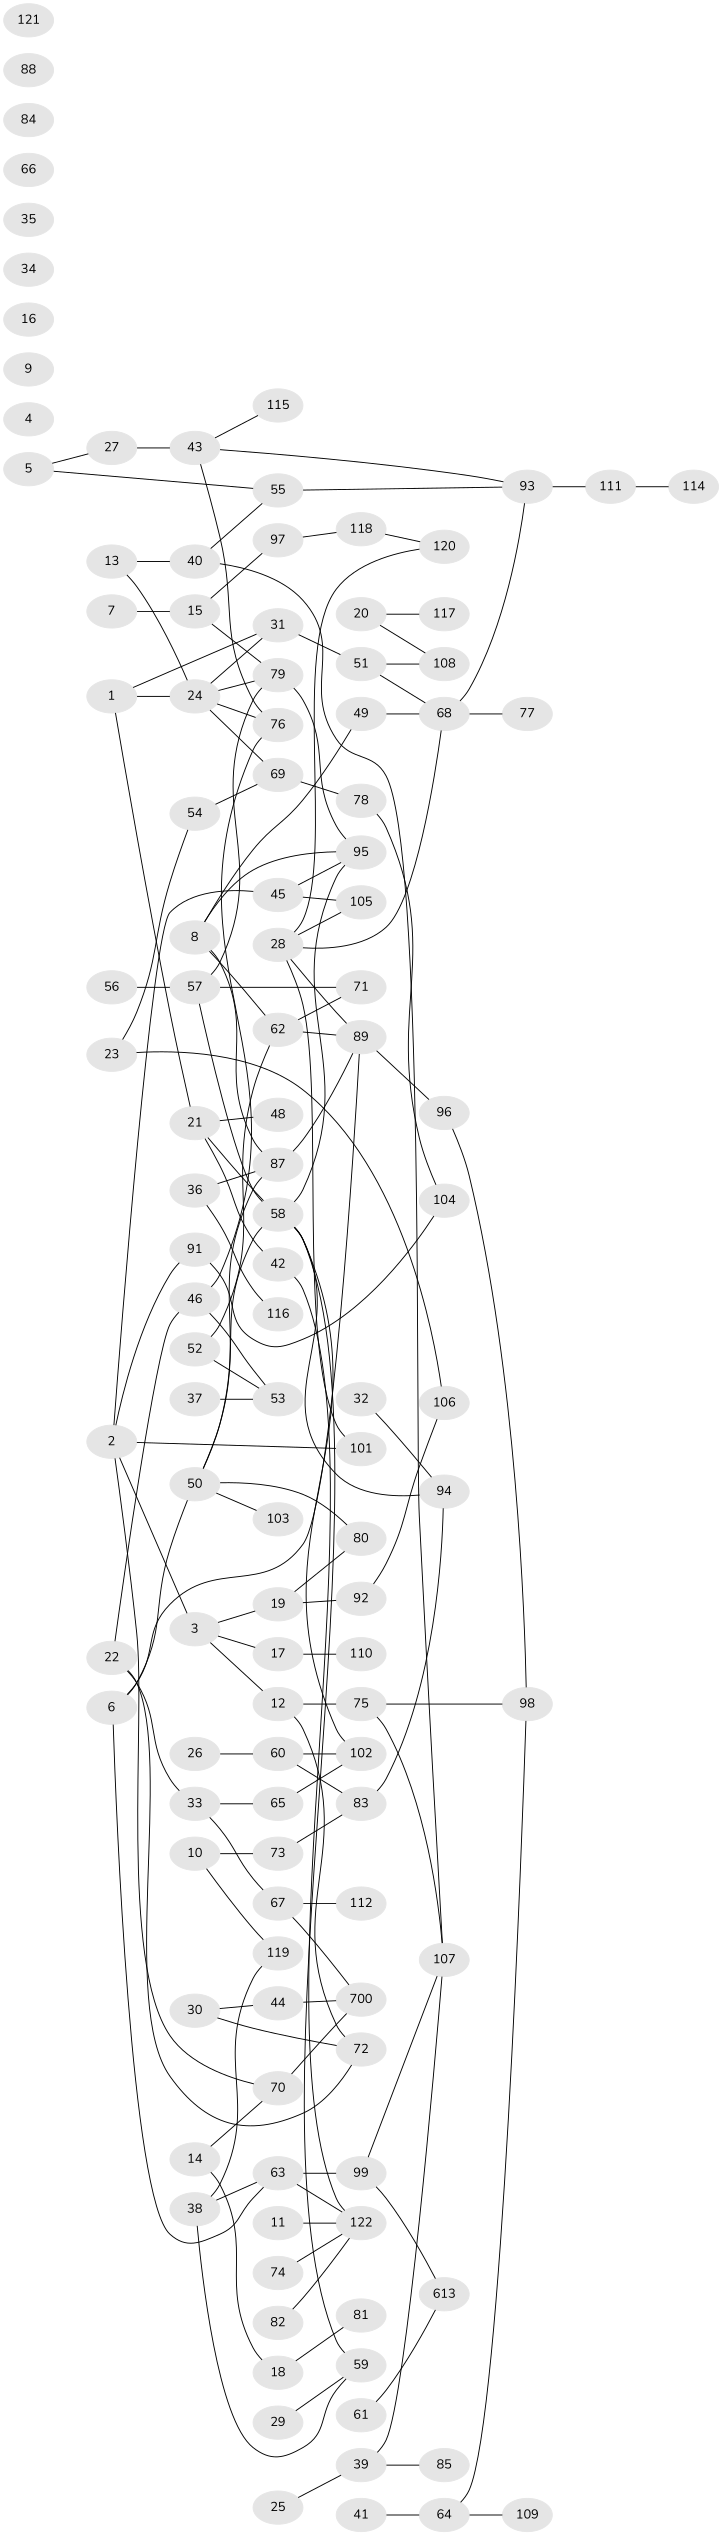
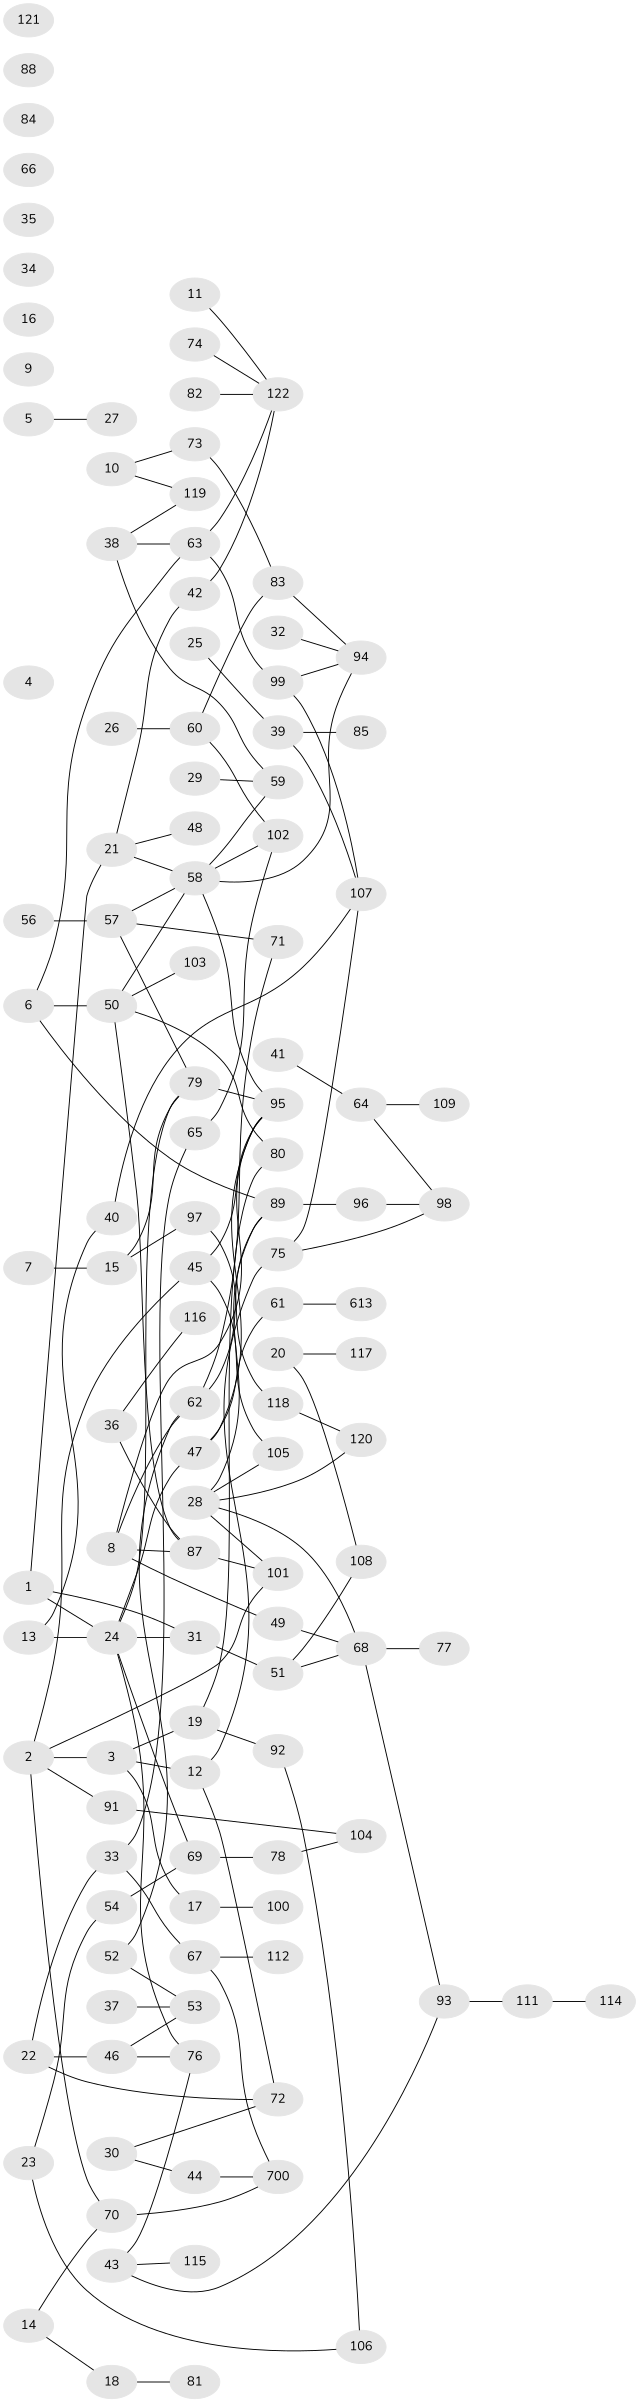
edge "27" -- "43": removed
node "55": removed
edge "89" -- "87": now "101" -- "87"
node "47": added
node "110": label "110" -> "100"
edge "99" -- "613": now "99" -- "94"
